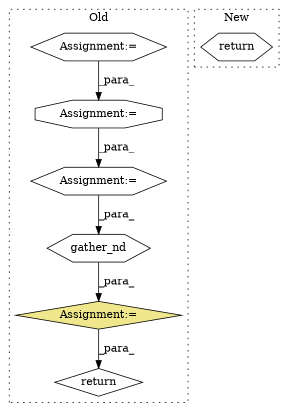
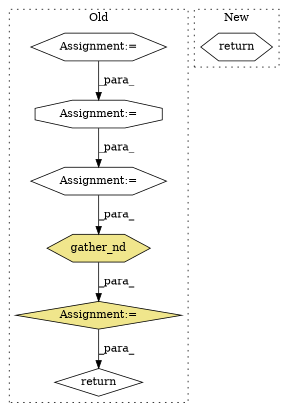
node "gather_nd": fillcolor white -> khaki
